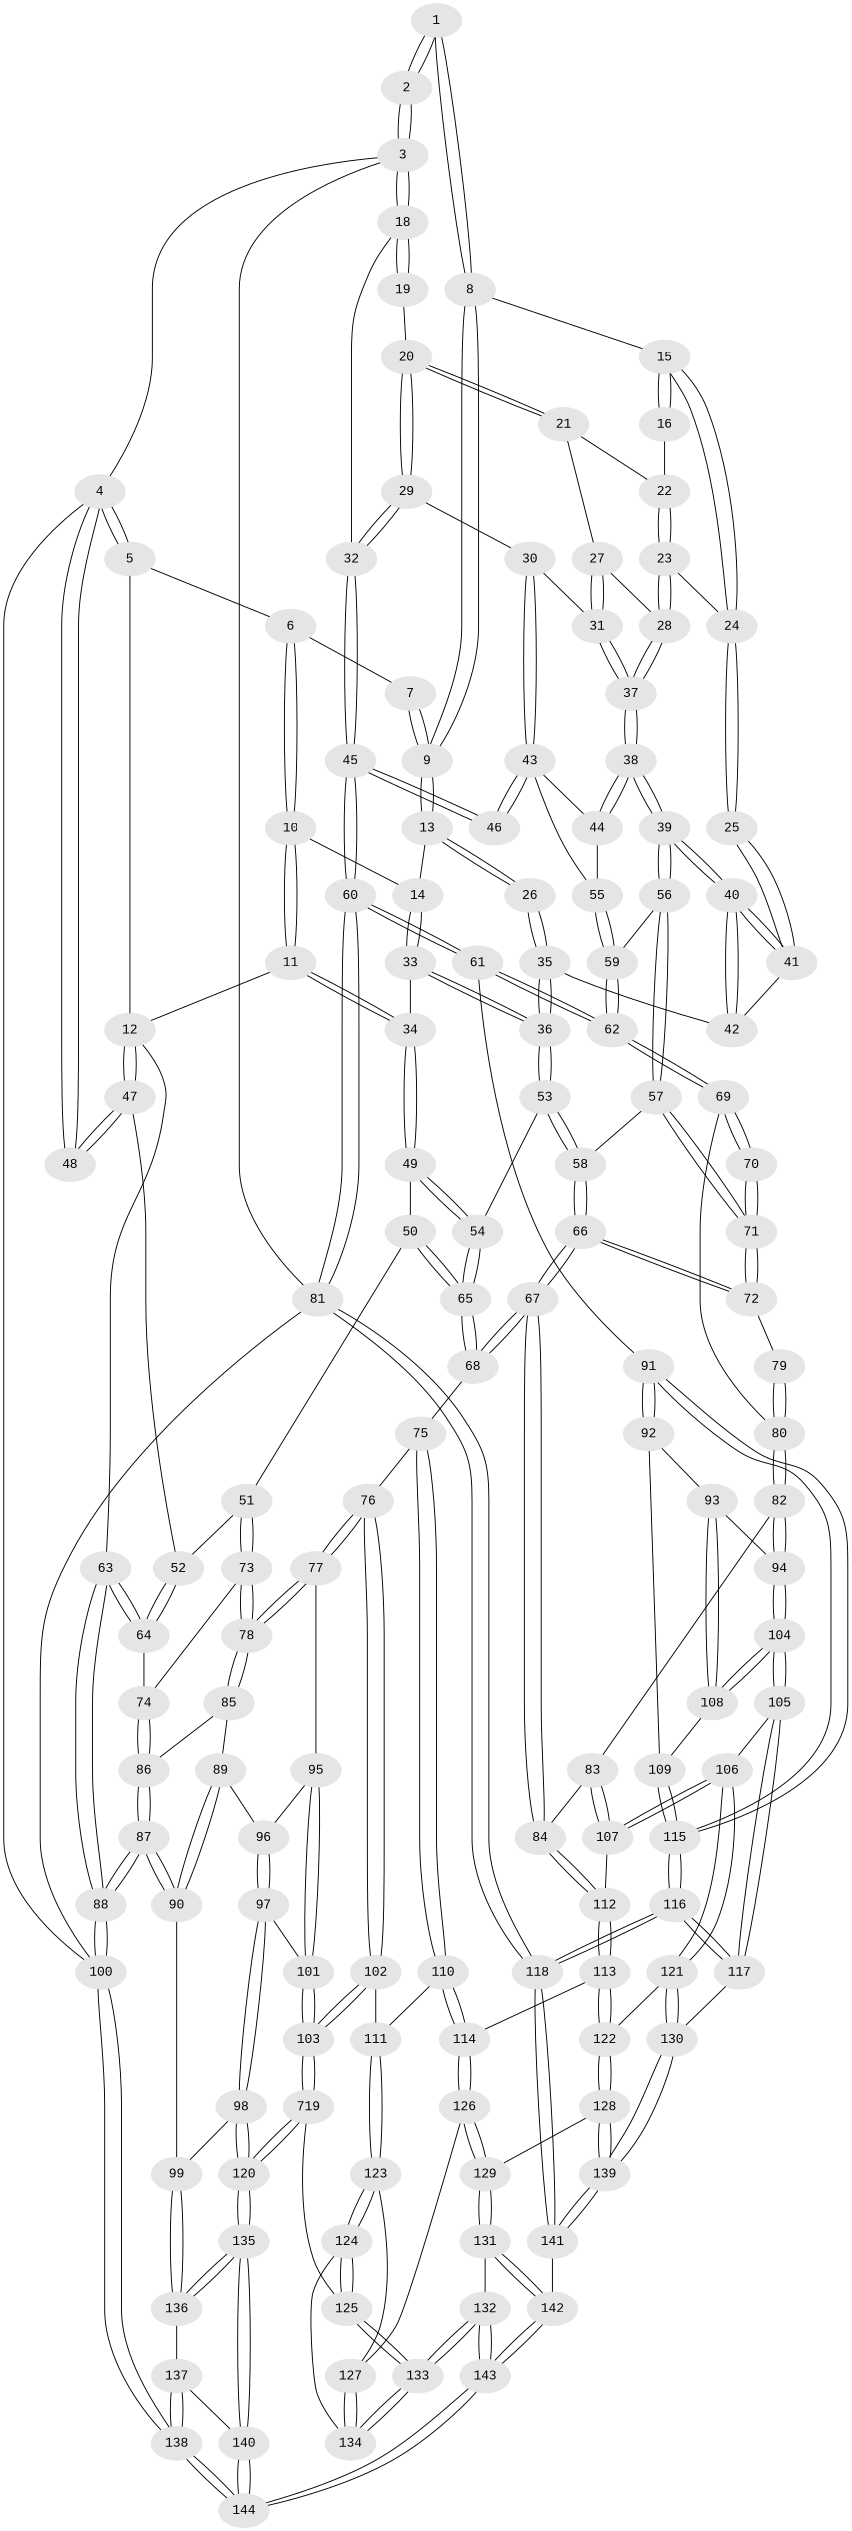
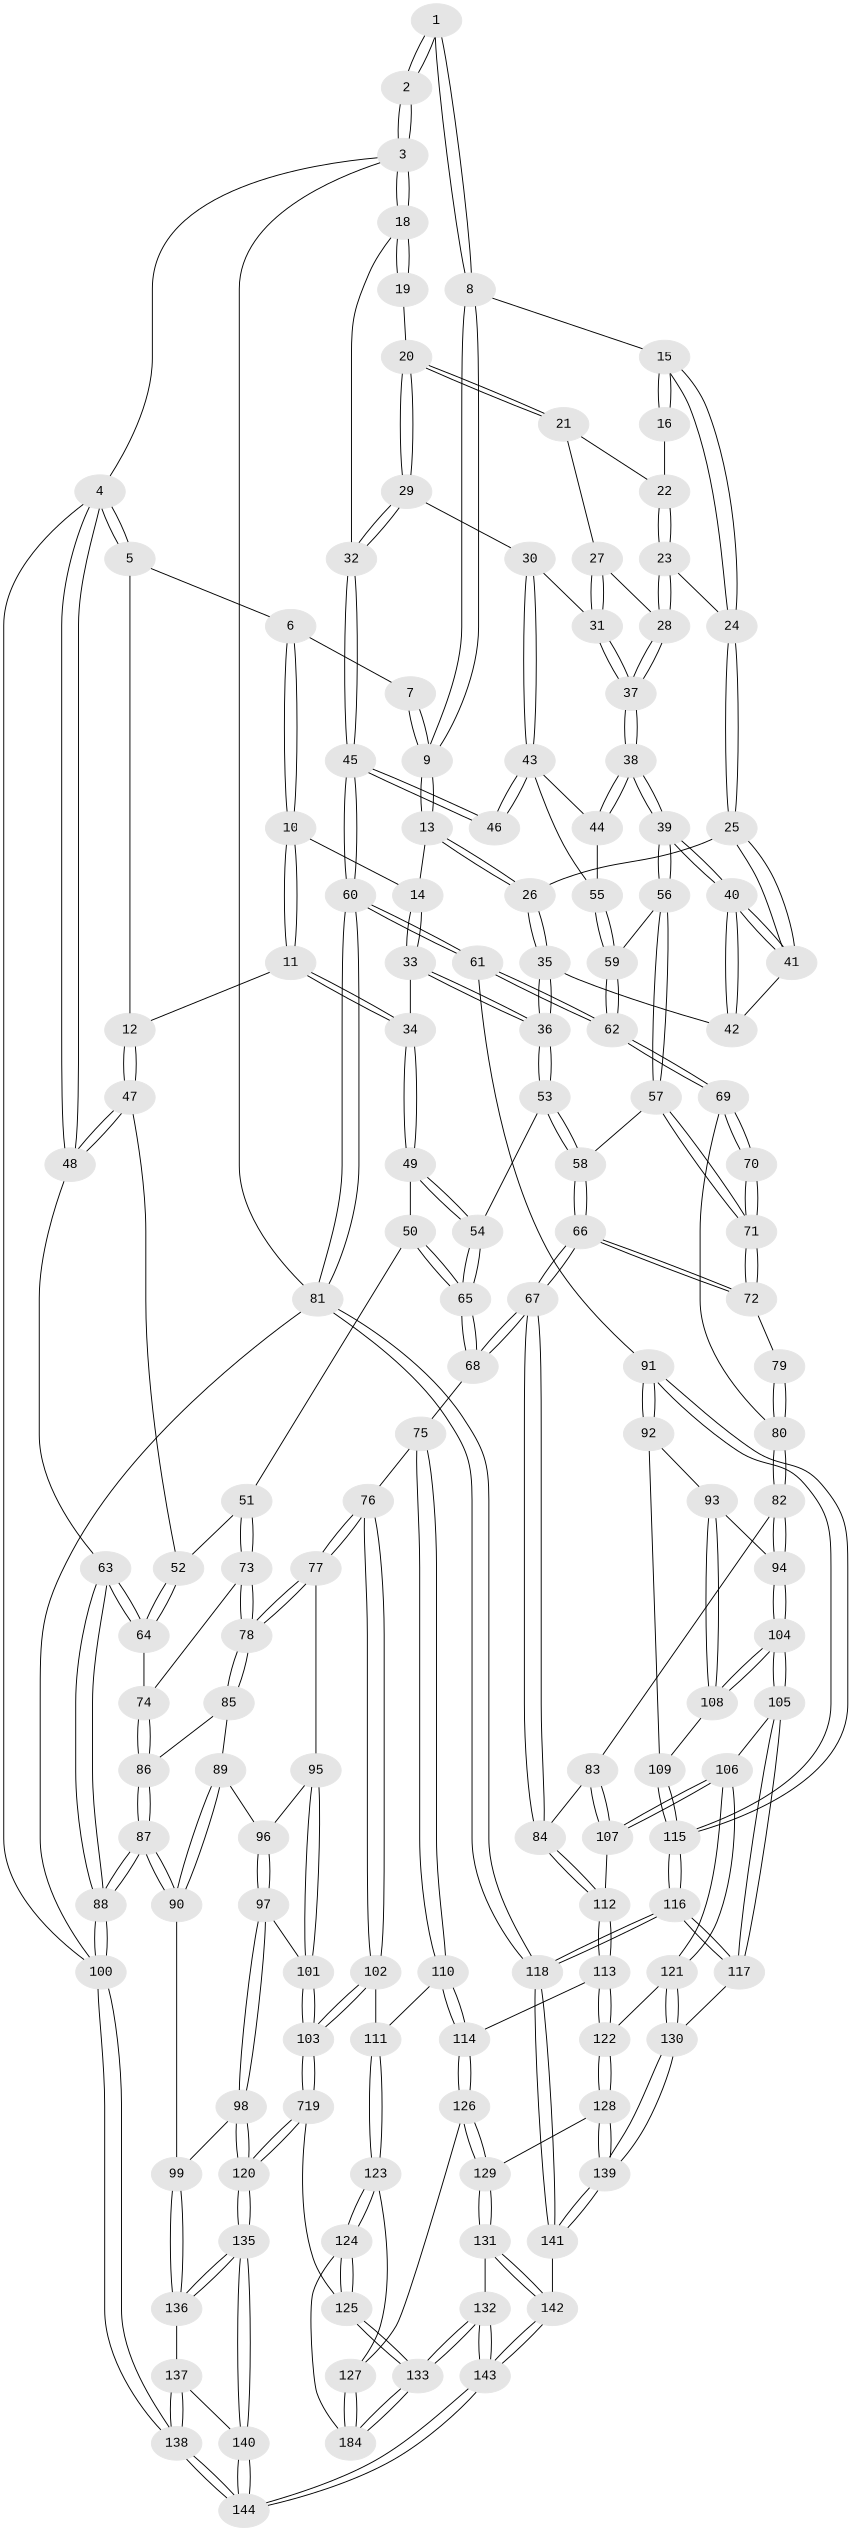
edge "25" -- "26": added
edge "12" -- "63": now "48" -- "63"
node "134": label "134" -> "184"
